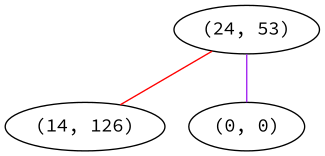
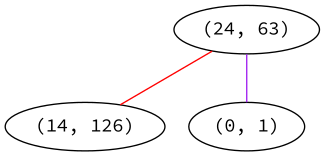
node "(24, 53)": label "(24, 53)" -> "(24, 63)"
node "(0, 0)": label "(0, 0)" -> "(0, 1)"
